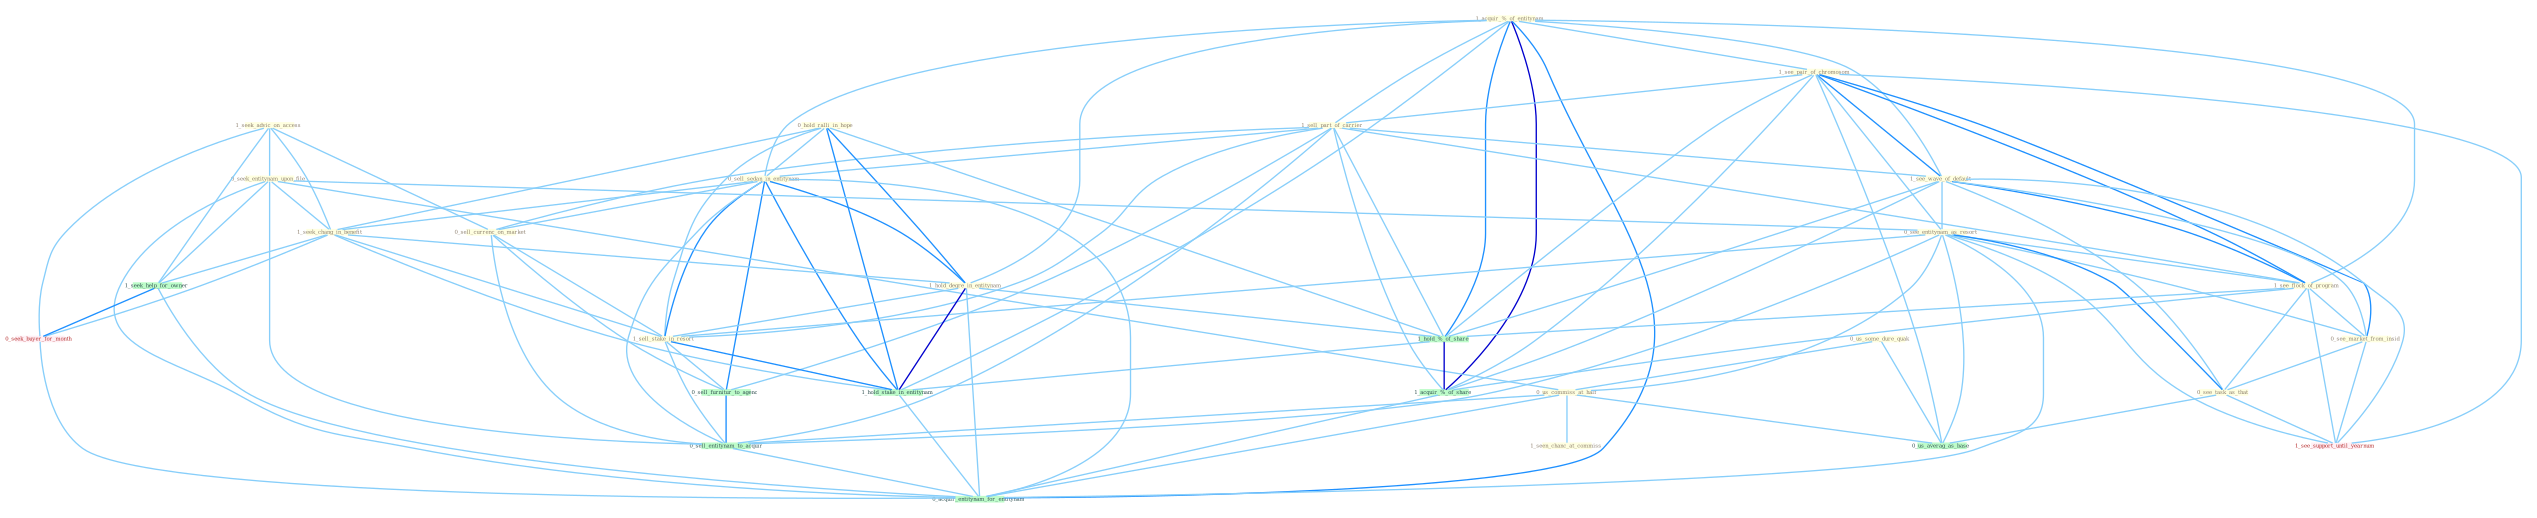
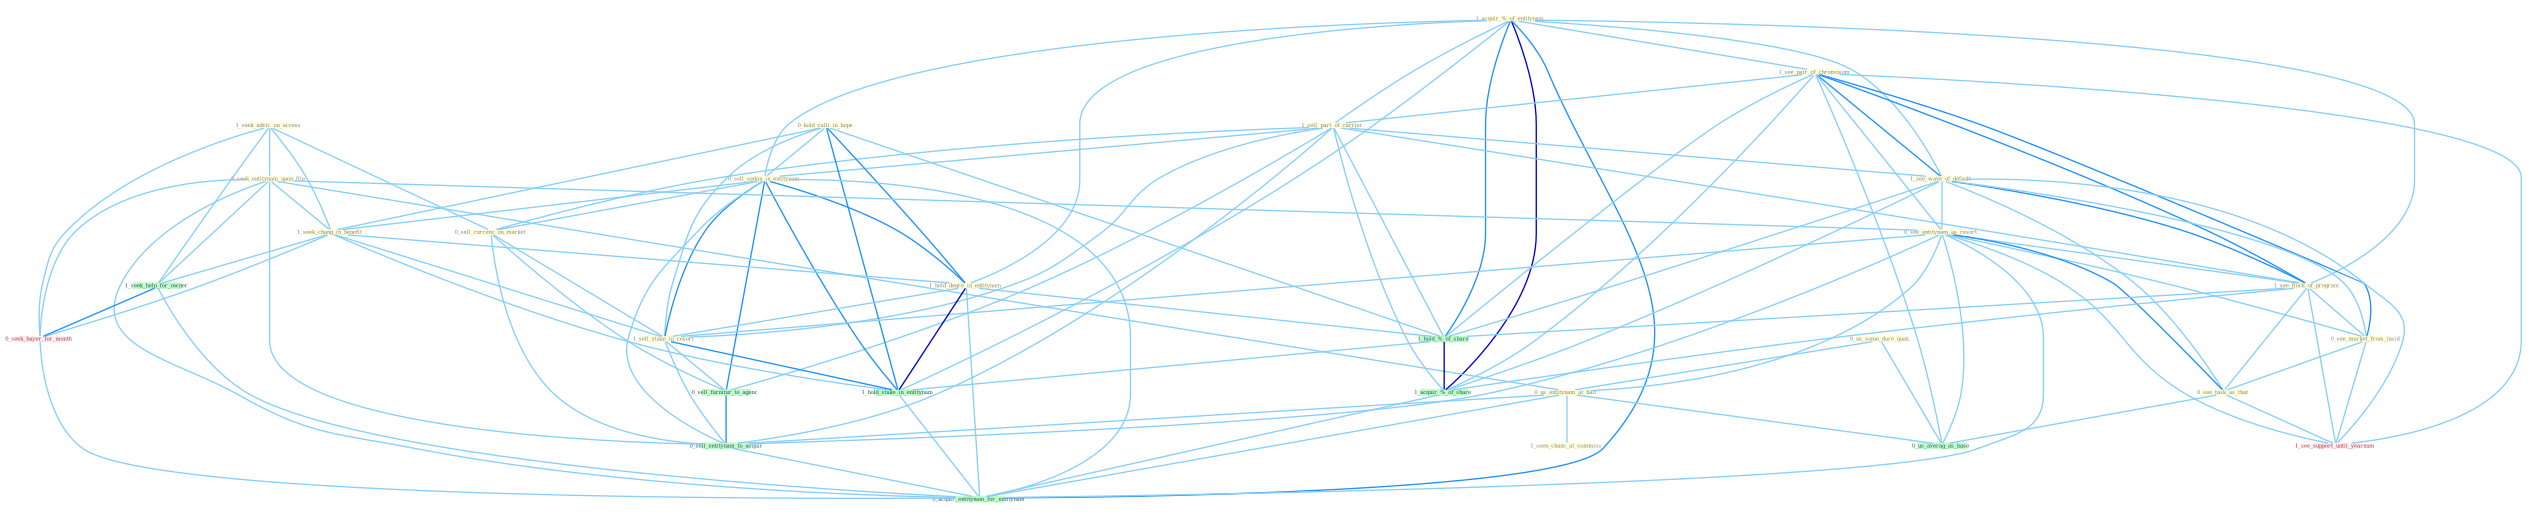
edge "0_seek_entitynam_upon_file" -- "0_seek_buyer_for_month": added
node "0_us_commiss_at_half": label "0_us_commiss_at_half" -> "0_us_entitynam_at_half"
